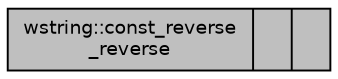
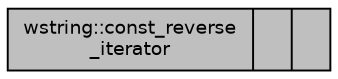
node "wstring::const_reverse": text "_reverse" -> "_iterator"
